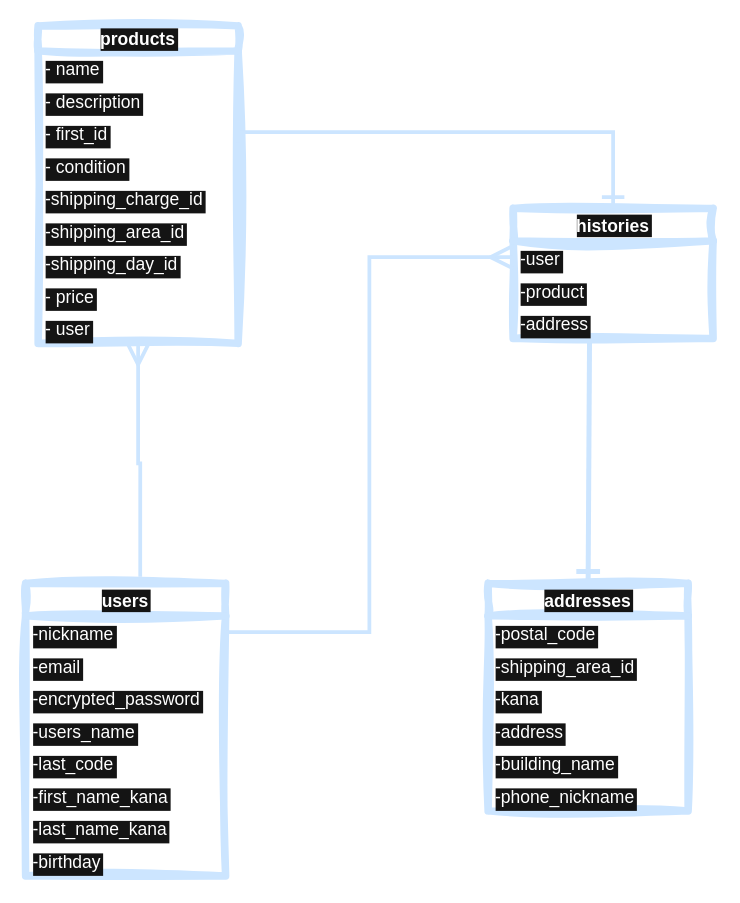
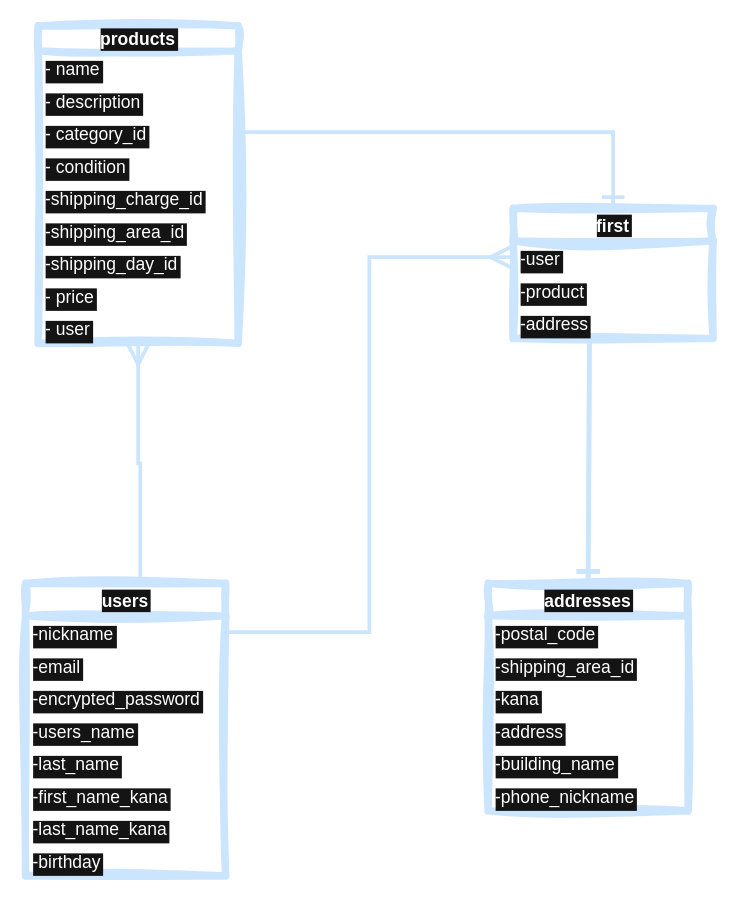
node "- first_id": label "- first_id" -> "- category_id"
node "histories": label "histories" -> "first"
node "-last_code": label "-last_code" -> "-last_name"
